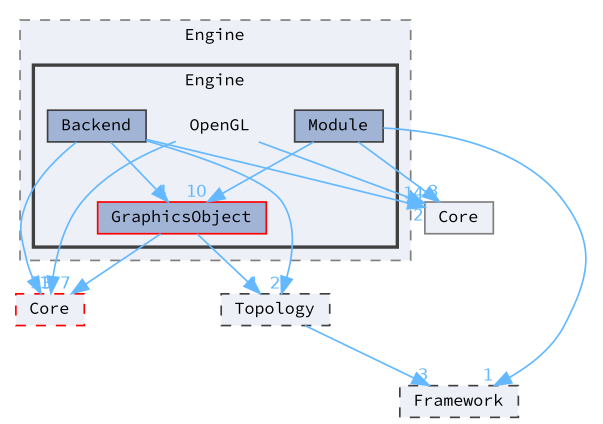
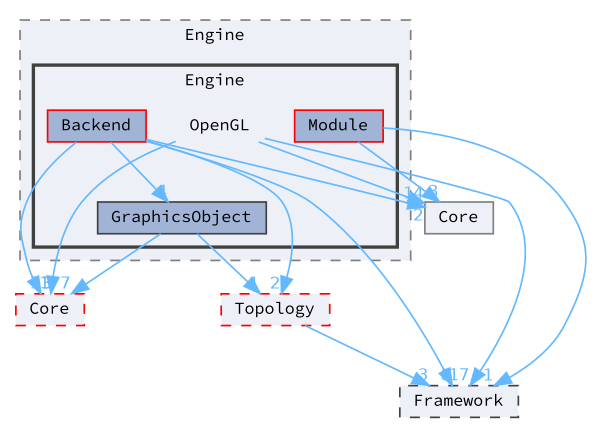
node "Backend": color grey25 -> red
node "Module": color grey25 -> red
edge "Module" -> "GraphicsObject": removed
edge "OpenGL" -> "Framework": added
edge "Backend" -> "Framework": added
node "GraphicsObject": color red -> grey25
node "Topology": color grey25 -> red
